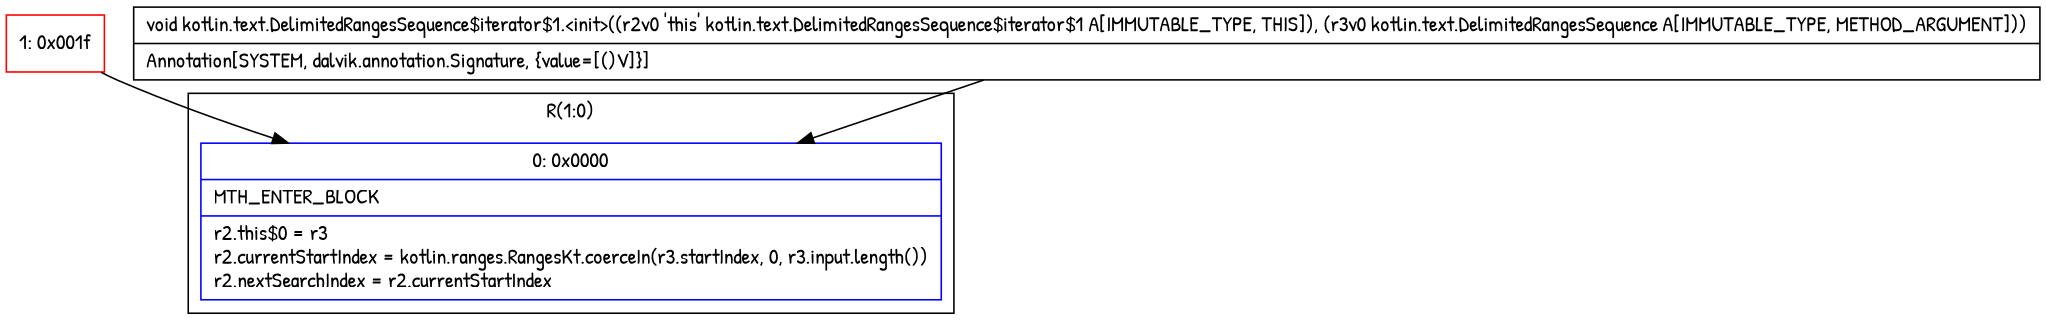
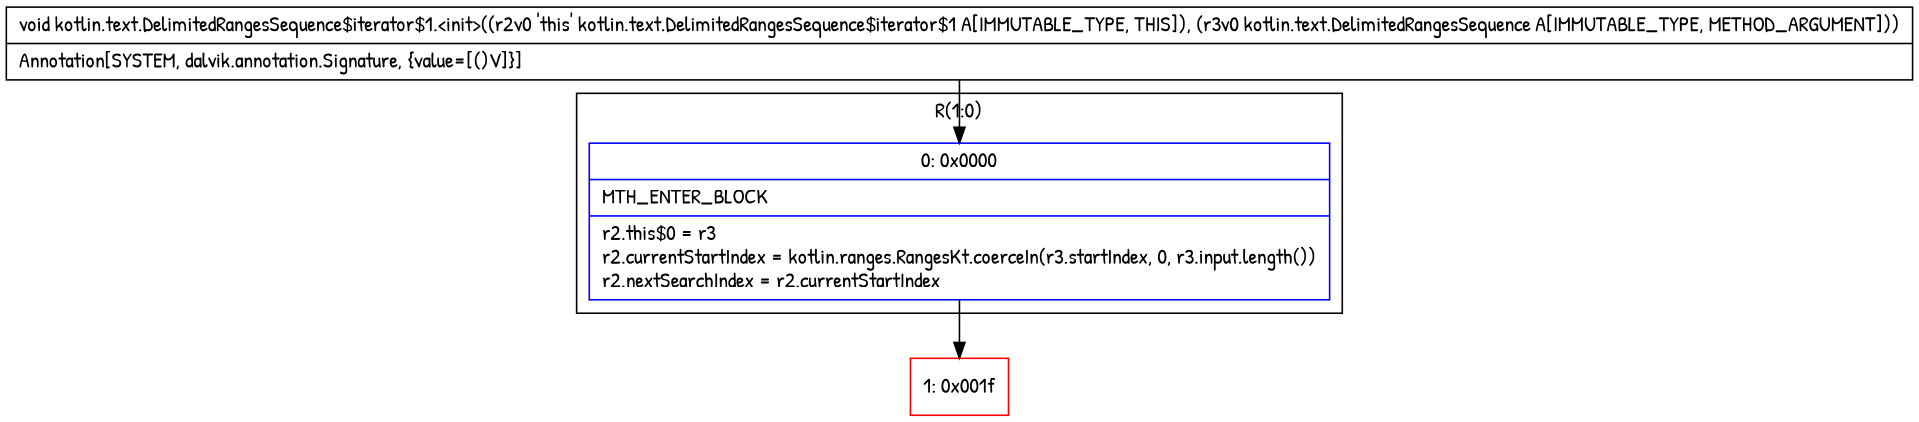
edge "1: 0x001f" -> "0: 0x0000": reversed
